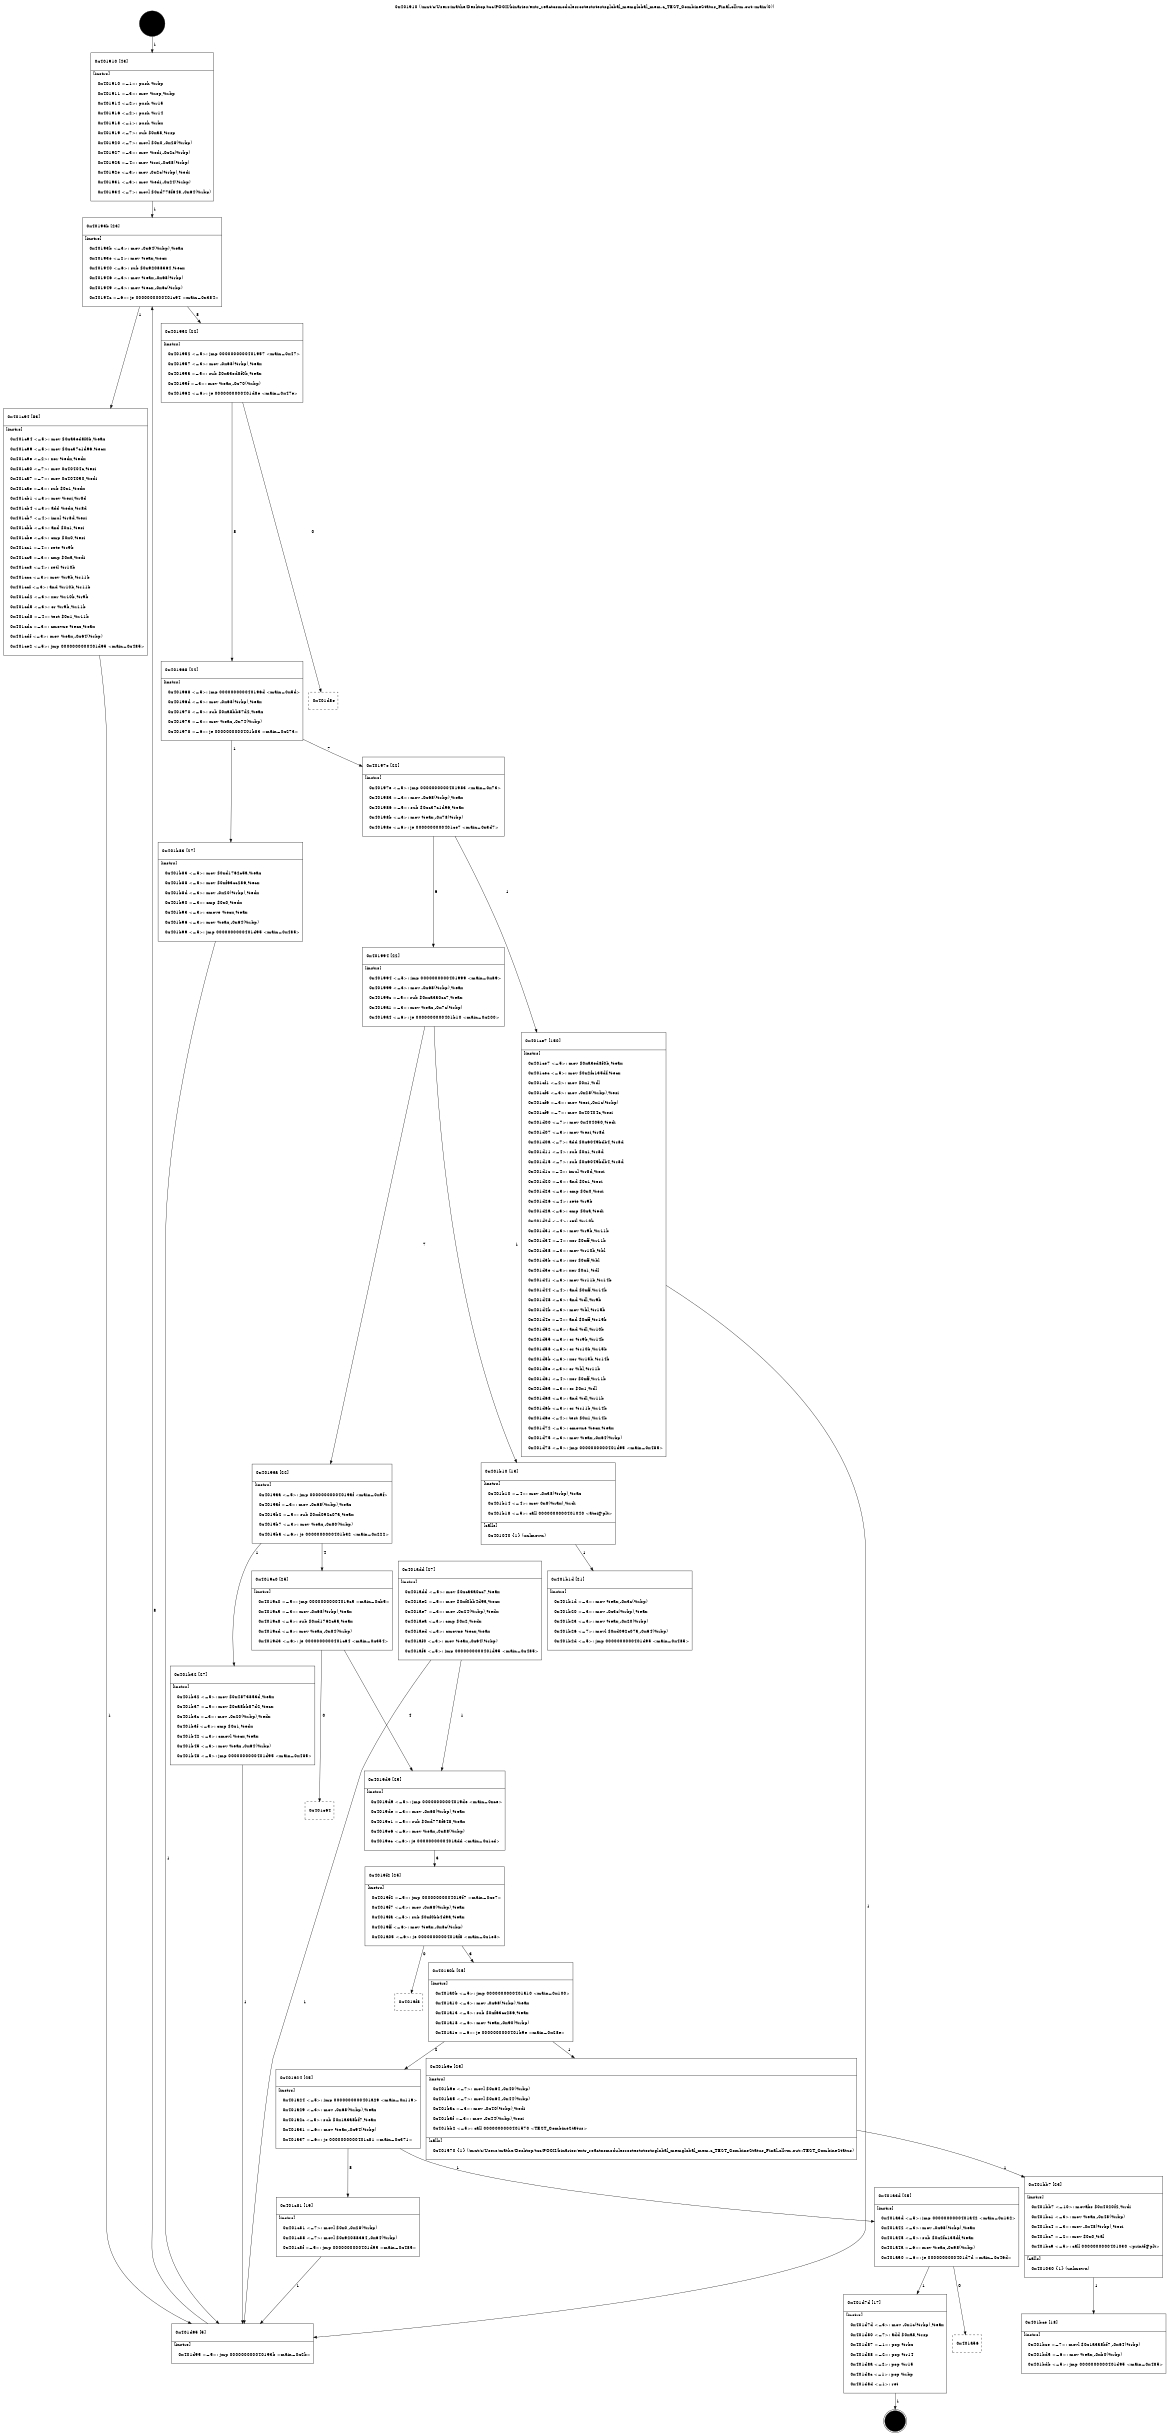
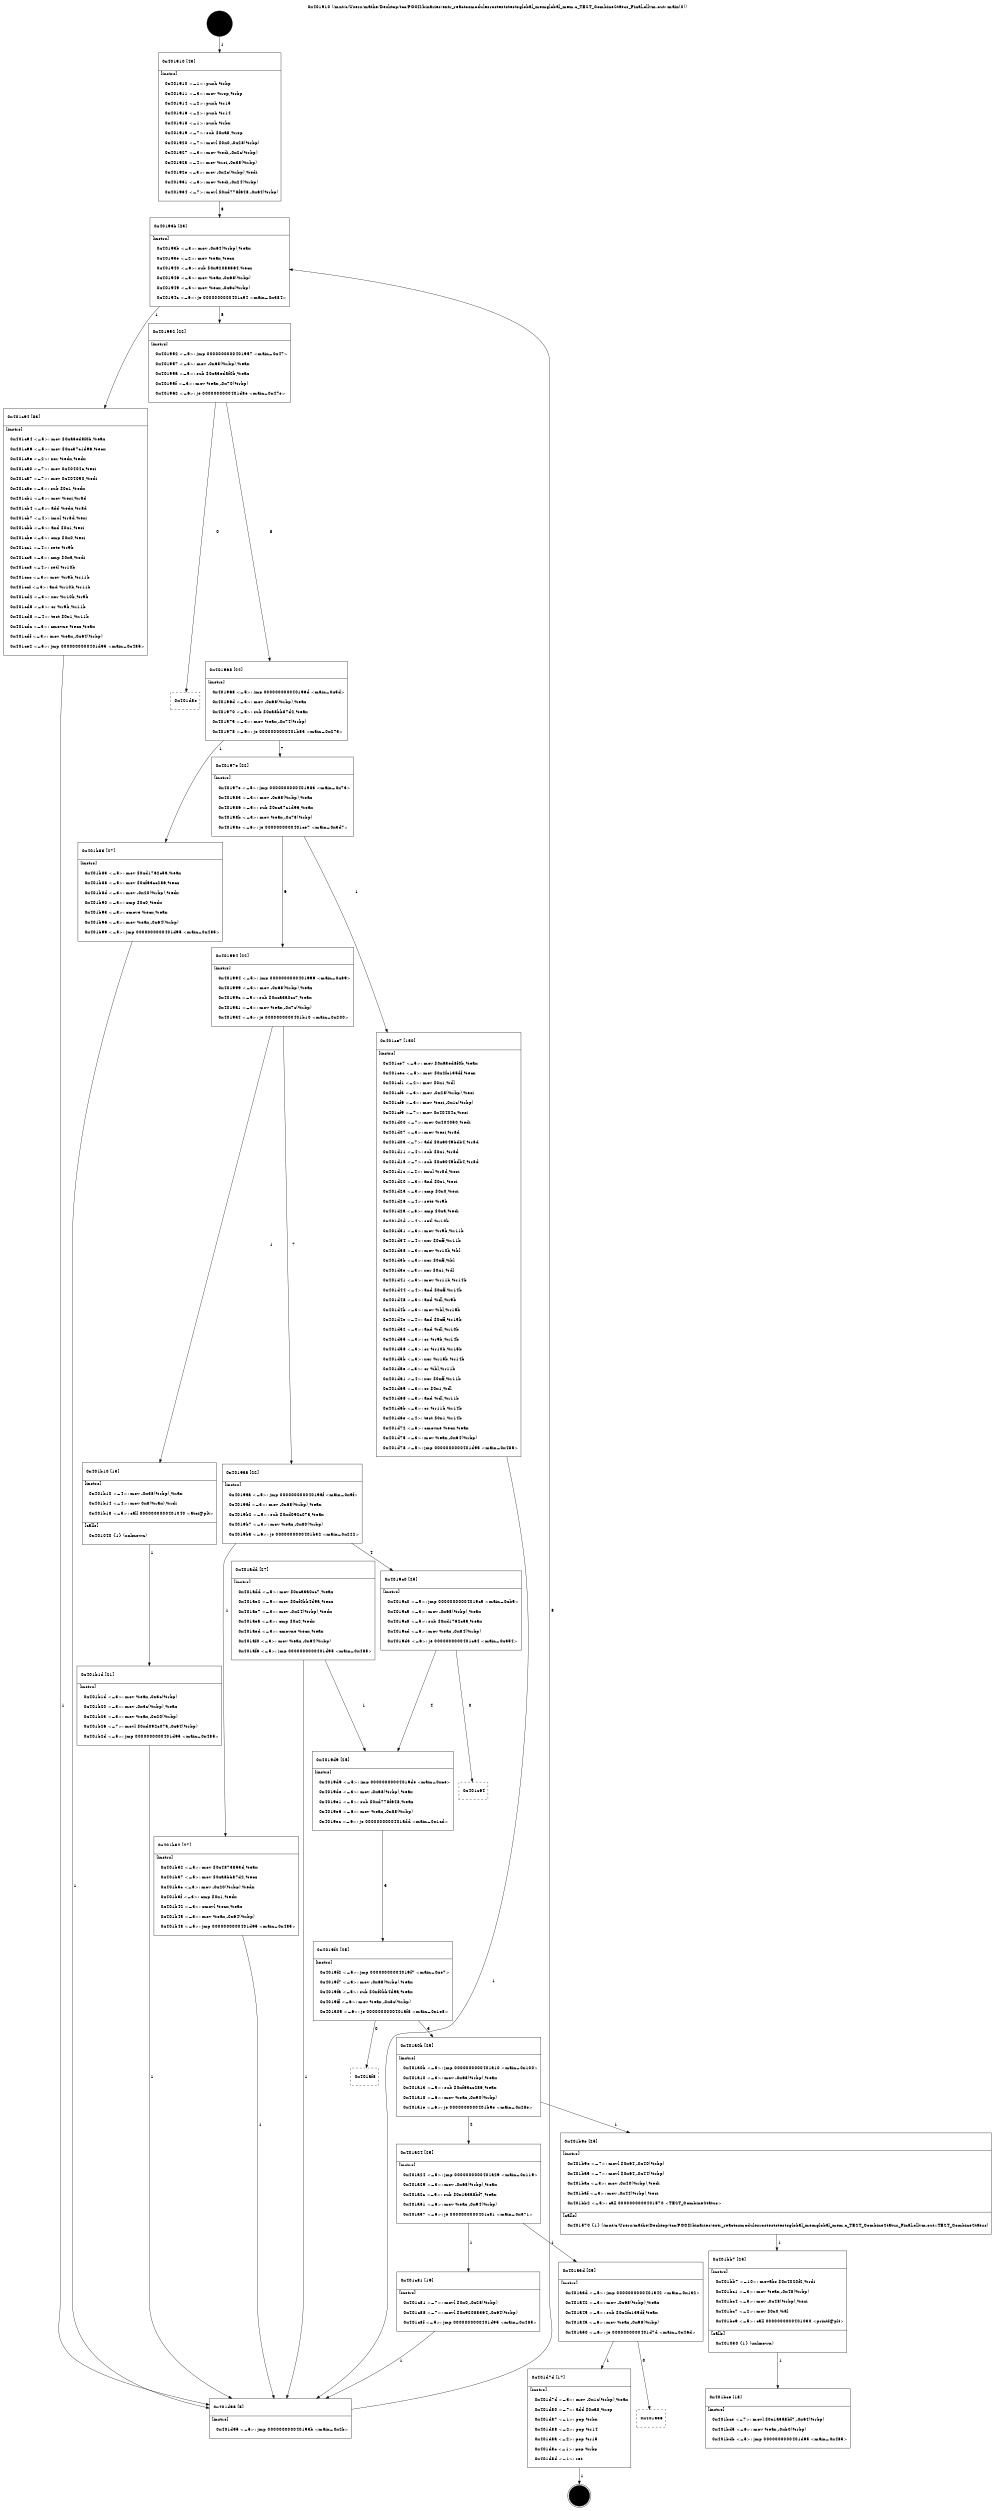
edge "0x401910 [43]" -> "0x40193b [23]": label " 1" -> " 8"
edge "0x401b1d [21]" -> "0x401d95 [5]": added, label "1"
edge "0x401a24 [25]" -> "0x401c81 [19]": label " 8" -> " 1"
